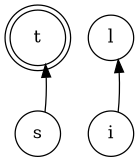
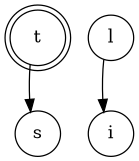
edge "i" -> "l": reversed
edge "s" -> "t": reversed
